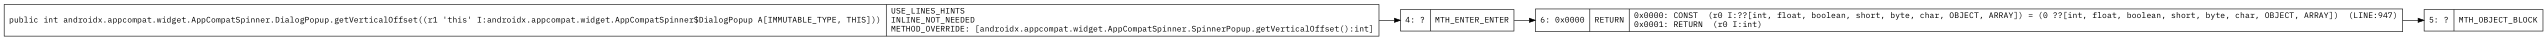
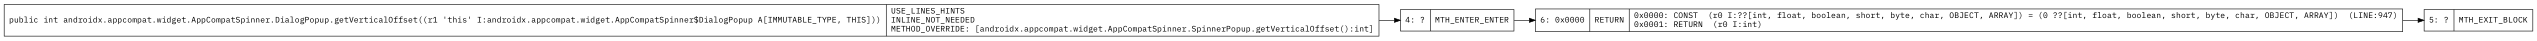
node "5: ?": text "MTH_OBJECT_BLOCK" -> "MTH_EXIT_BLOCK"
